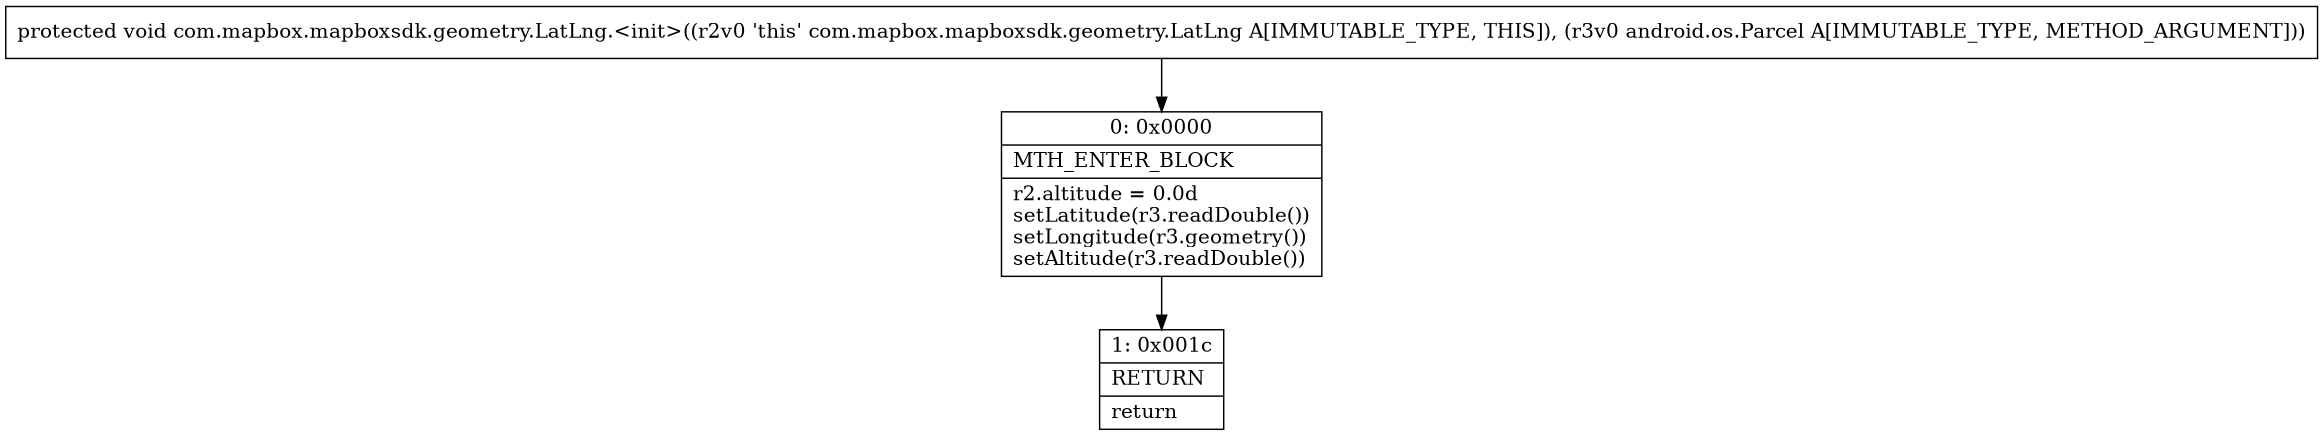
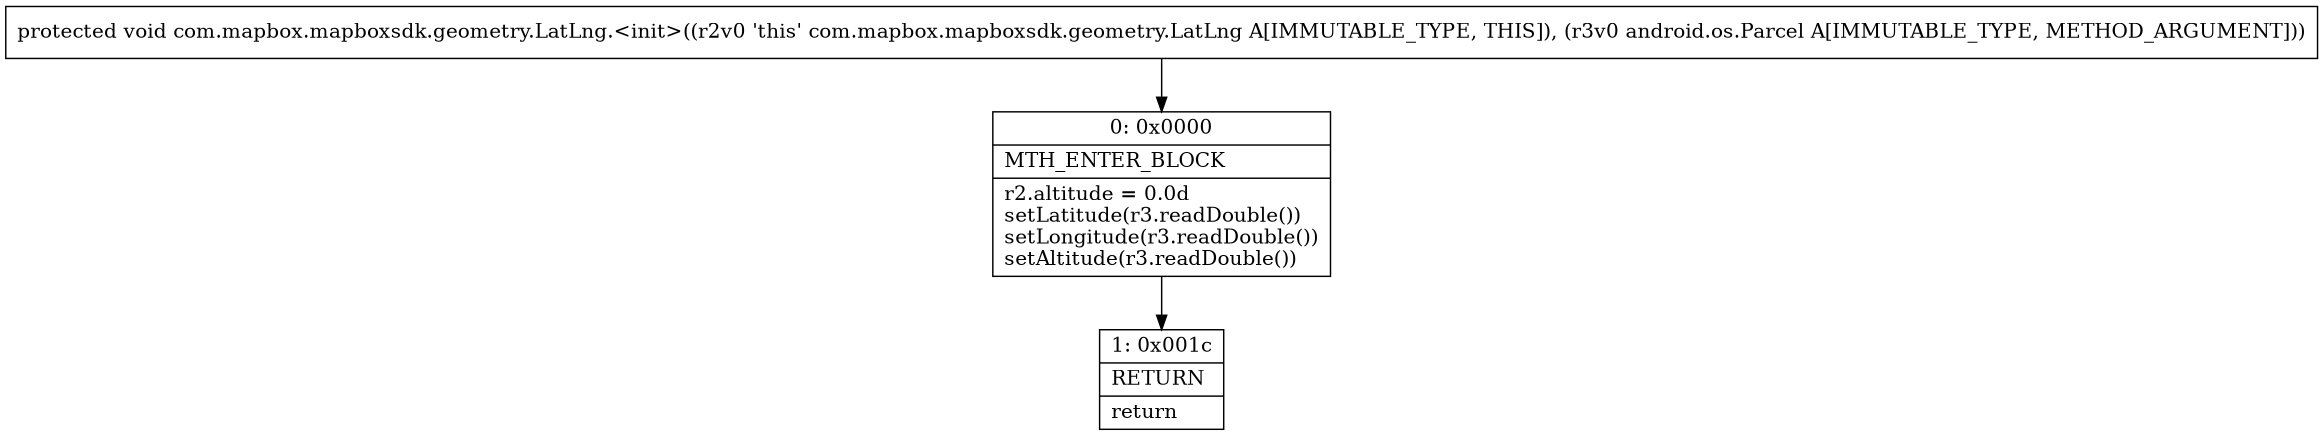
node "0: 0x0000": text "setLongitude(r3.geometry())" -> "setLongitude(r3.readDouble())"
